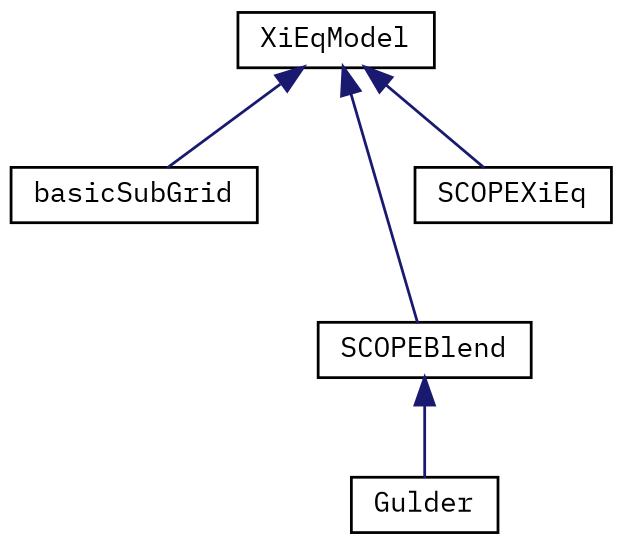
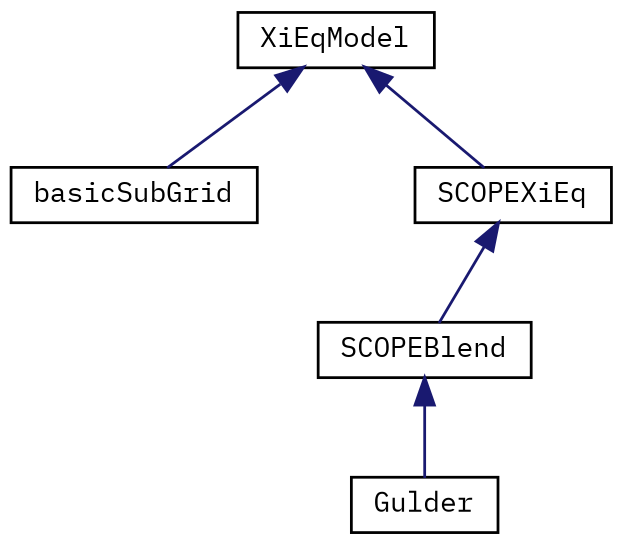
edge "SCOPEBlend" -> "XiEqModel": now "SCOPEBlend" -> "SCOPEXiEq"
